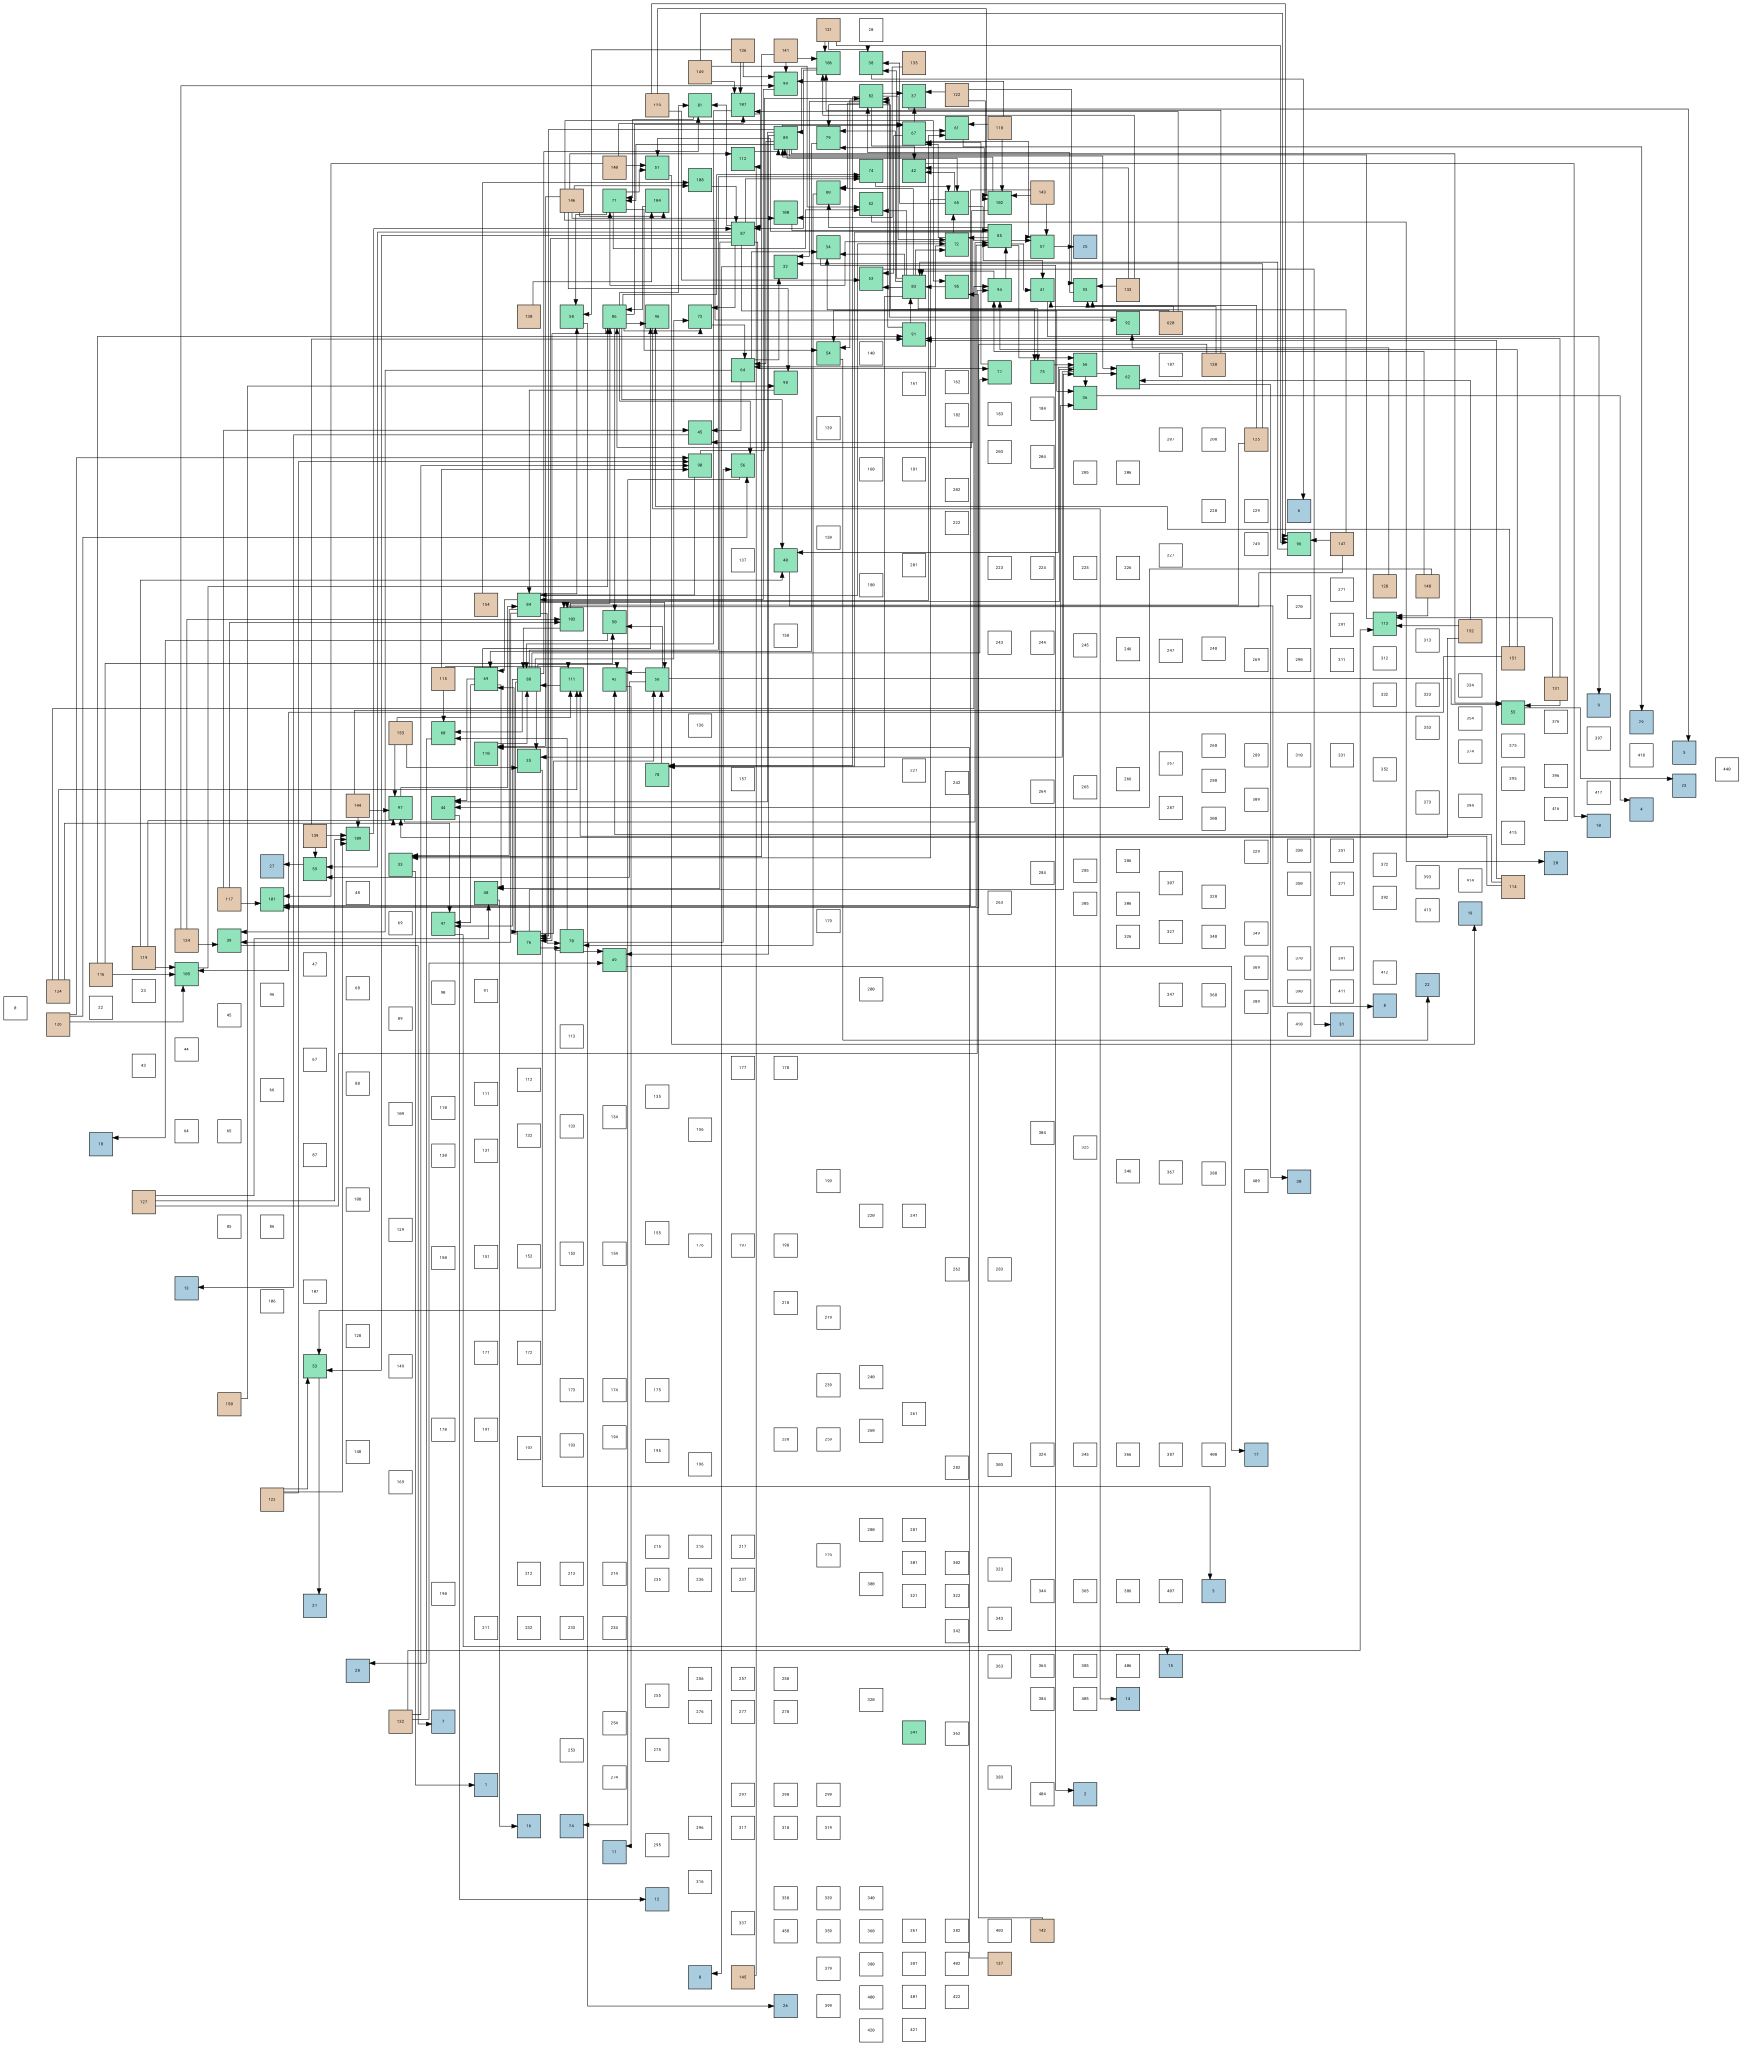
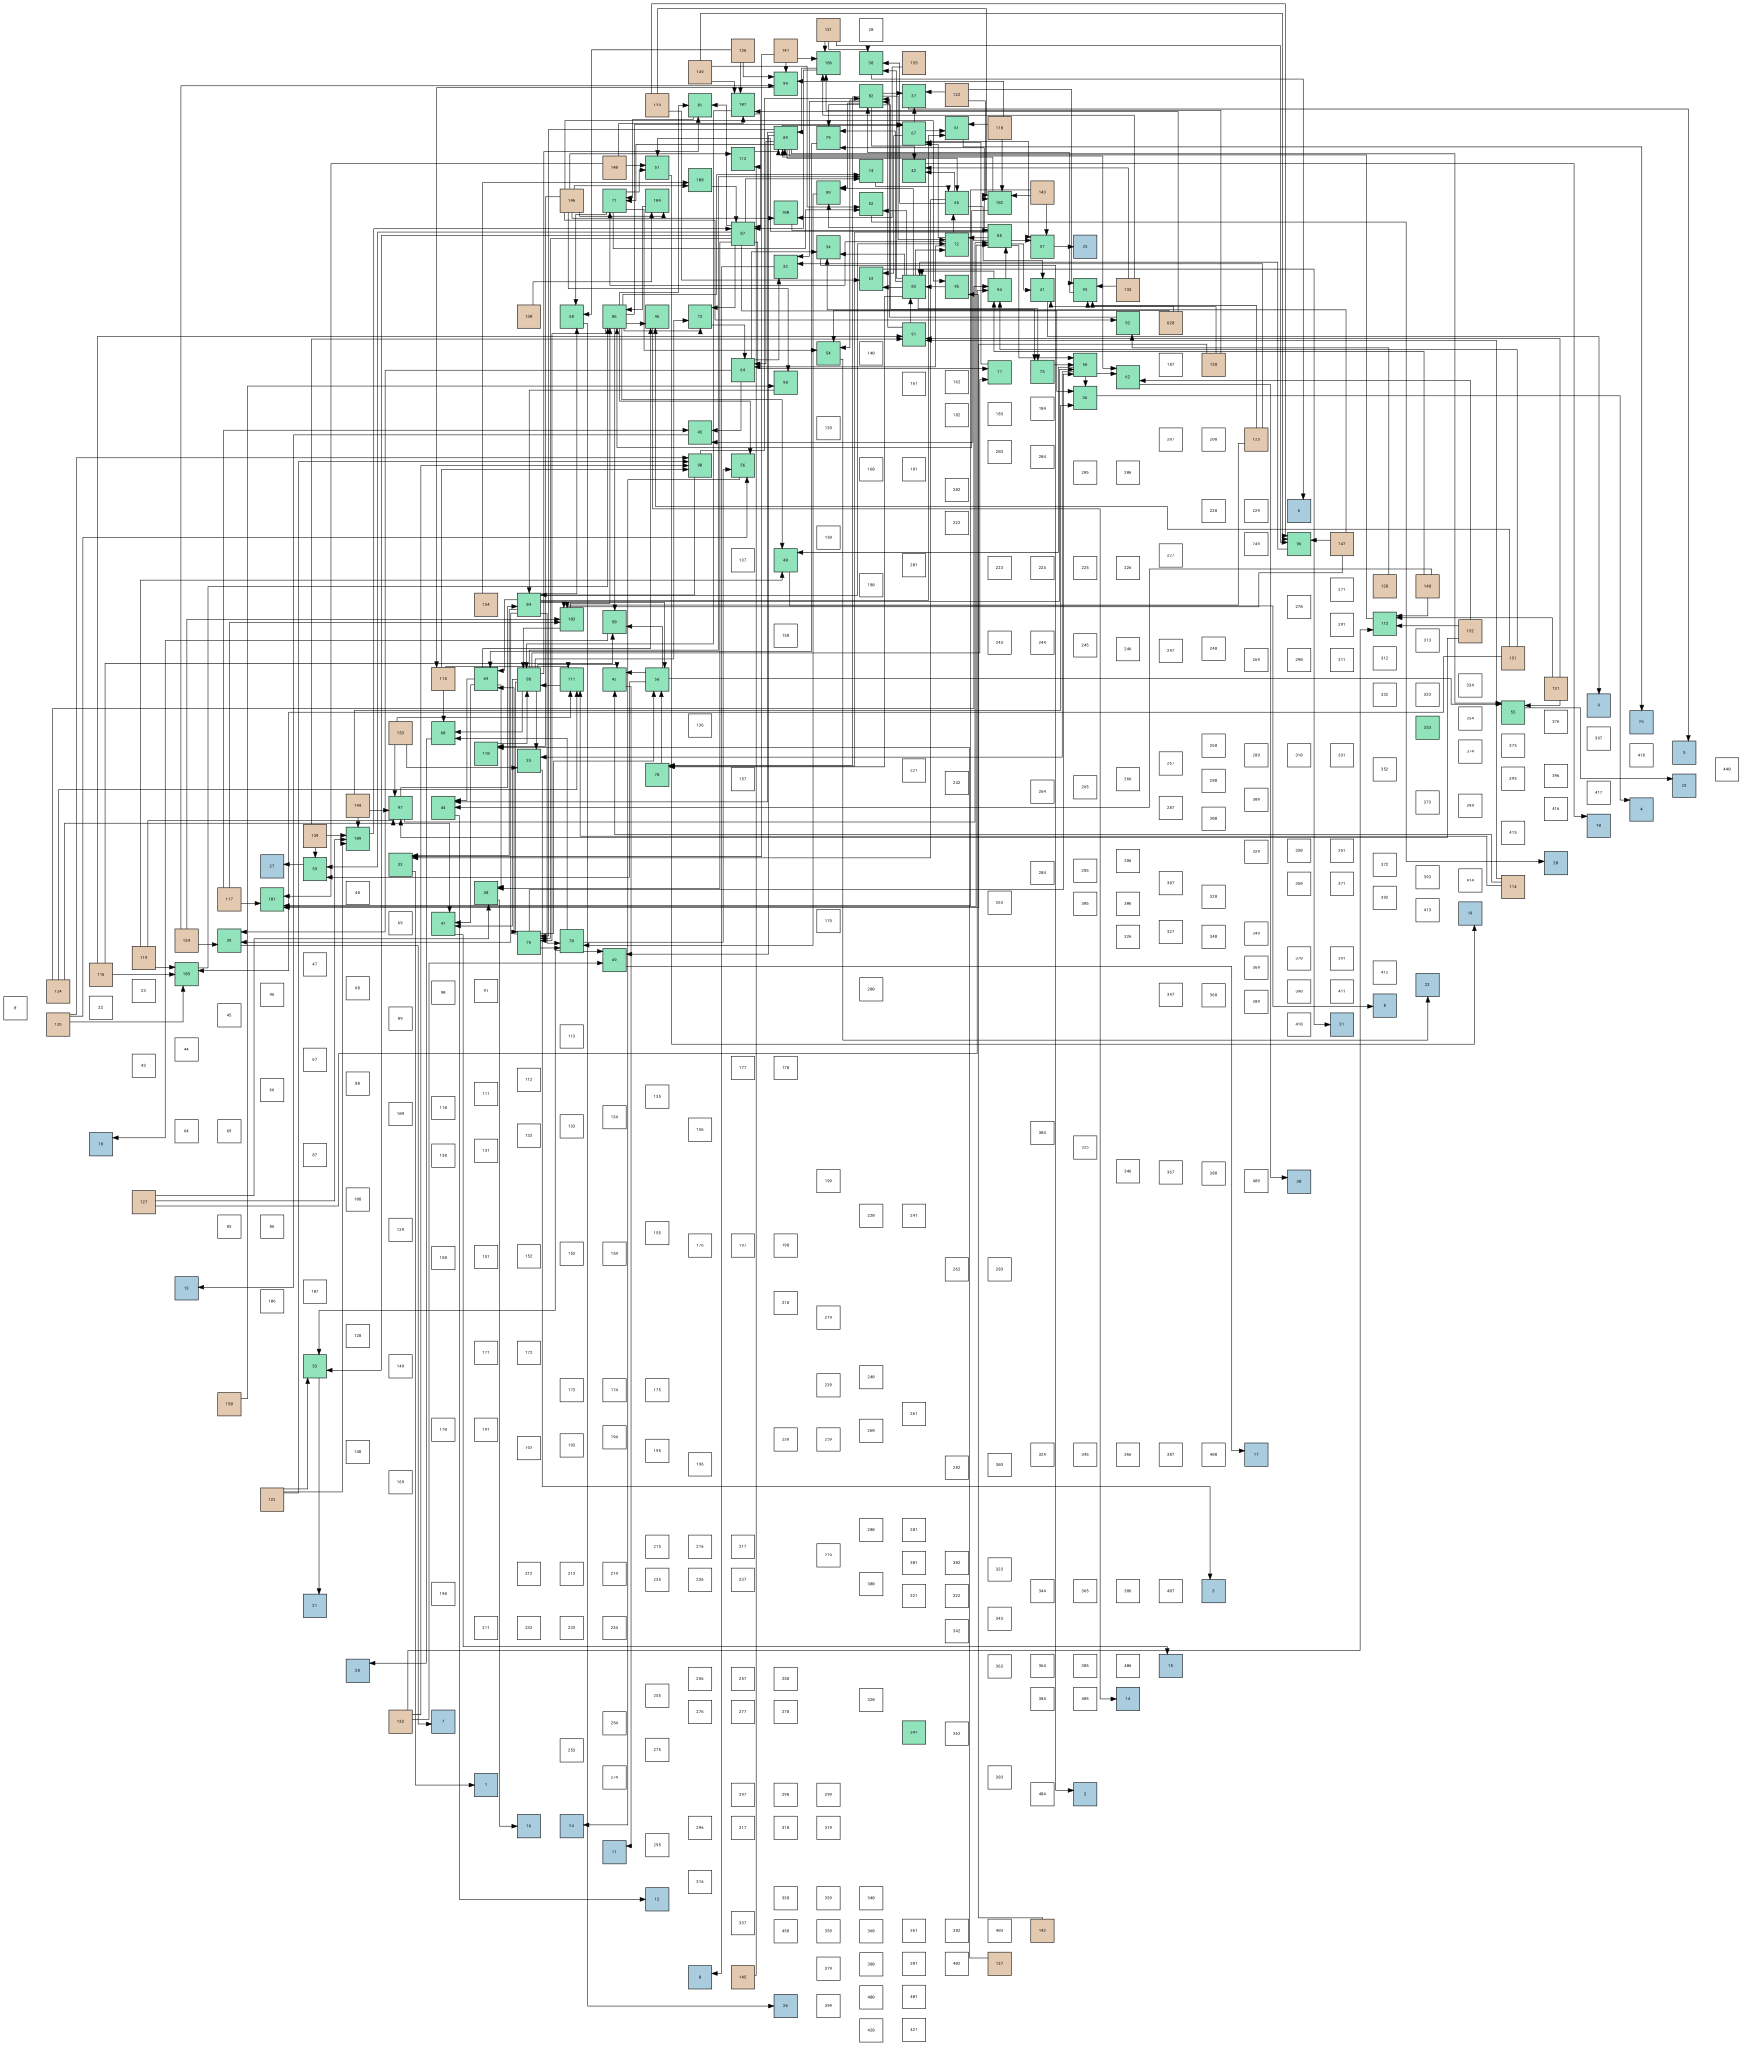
edge "99" -> "84": now "99" -> "115"
node "353": fillcolor #ffffff -> #91e3bb
node "422": removed
